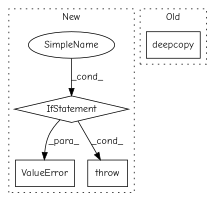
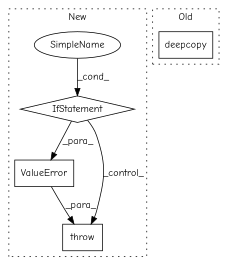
edge "IfStatement" -> "throw": label "_cond_" -> "_control_"
edge "ValueError" -> "throw": added, label "_para_"
